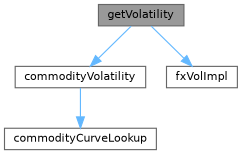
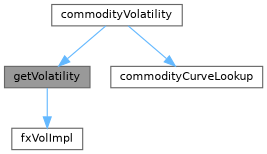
edge "getVolatility" -> "commodityVolatility": reversed
